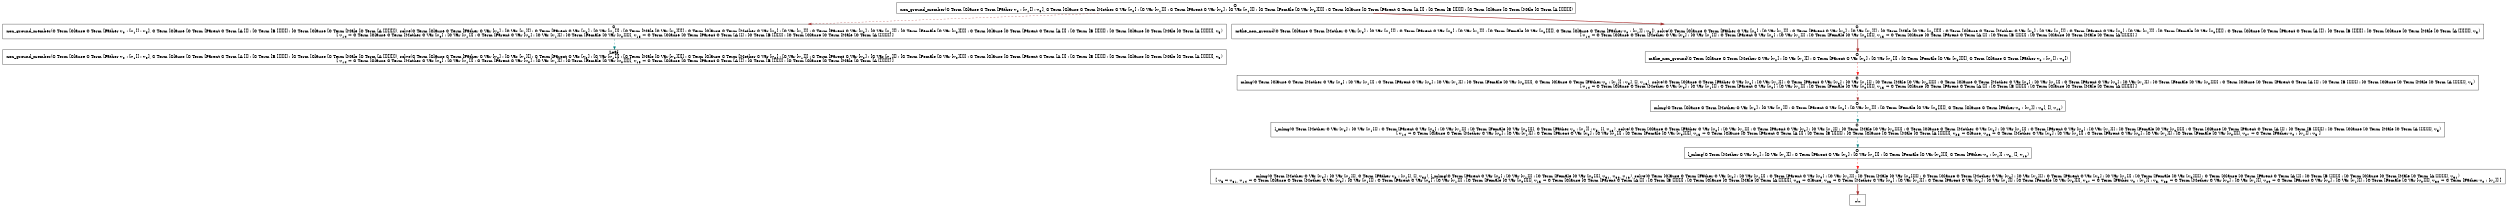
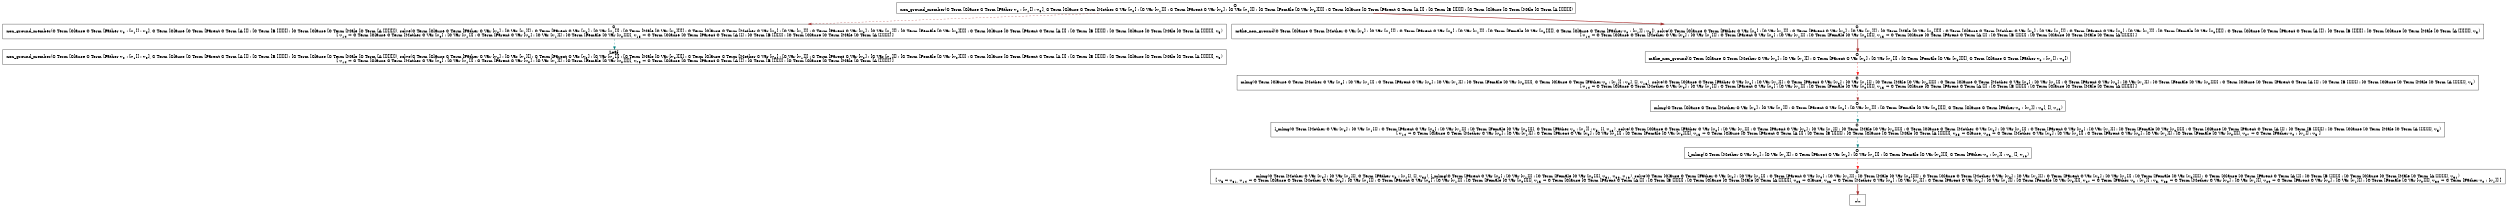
node "Leaf": text "15" -> "75"
